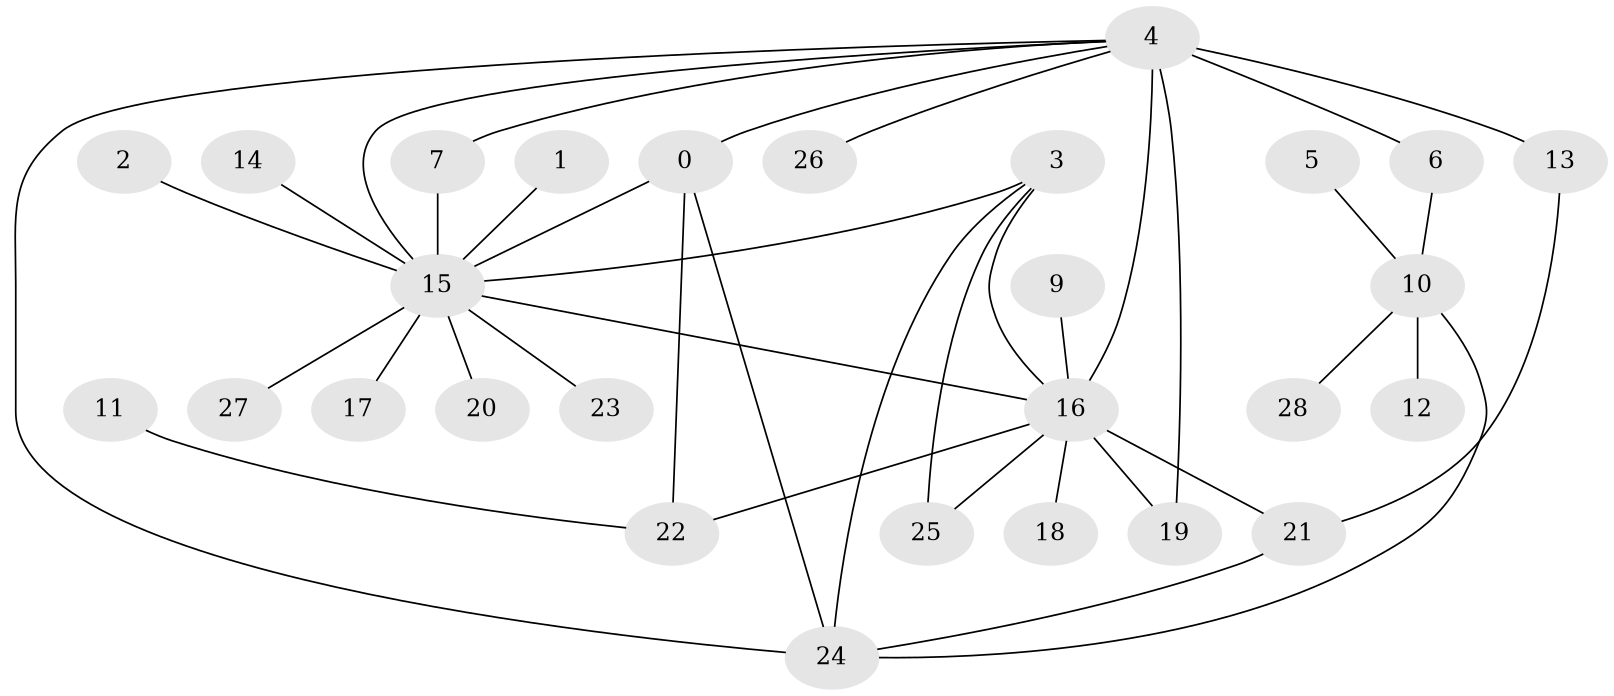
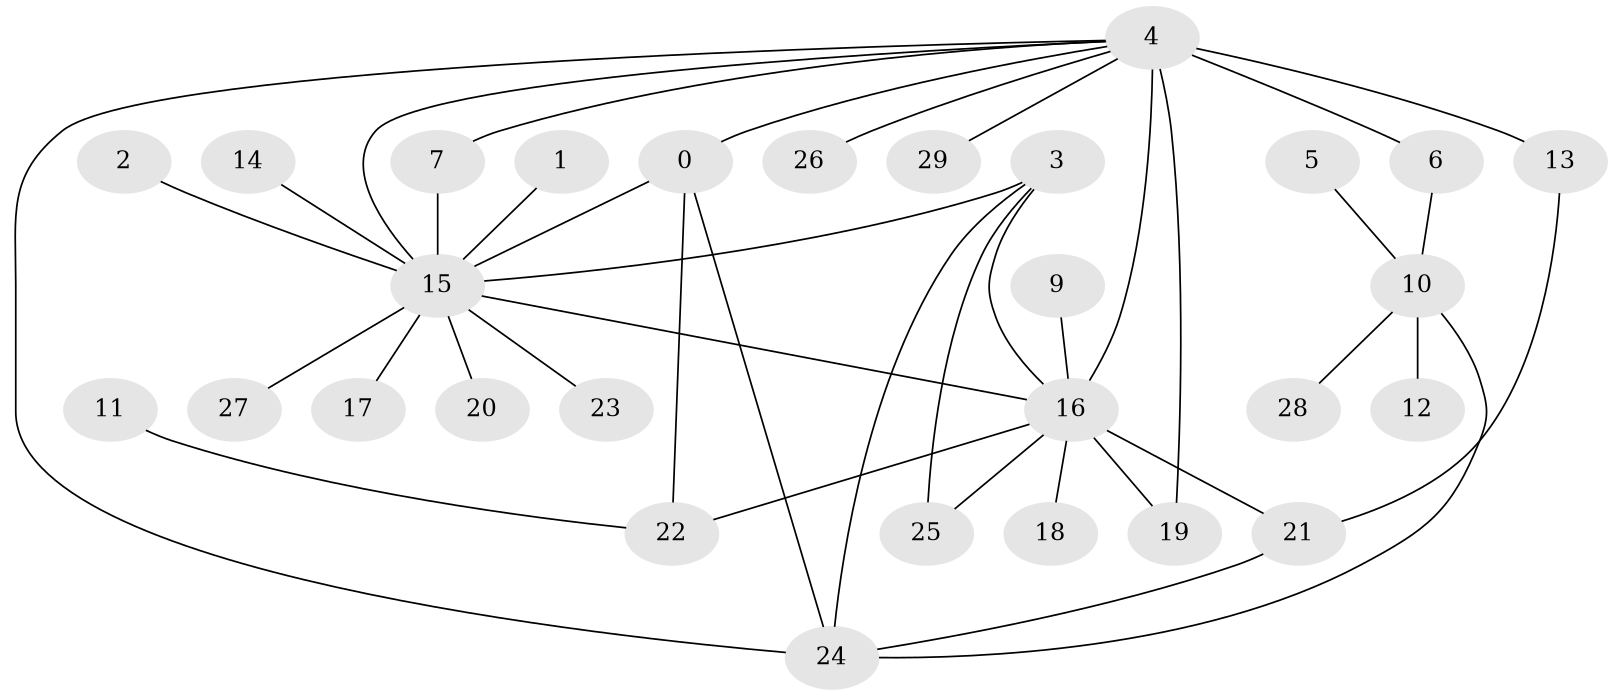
node "29": added
